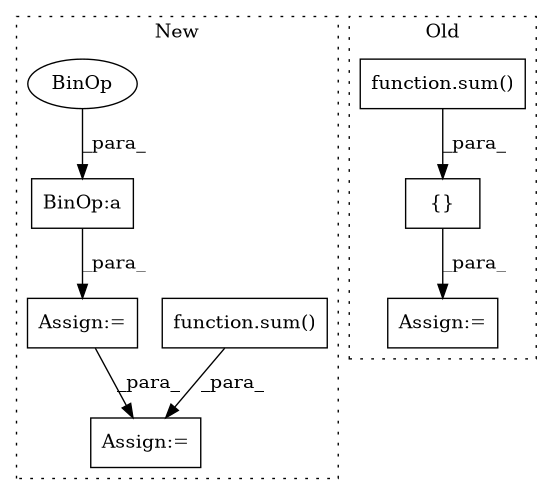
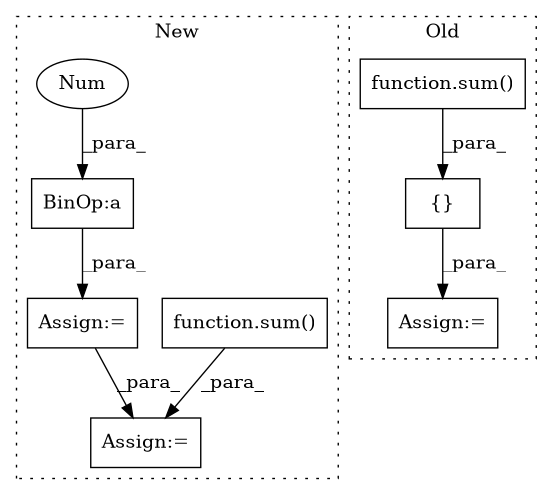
node "BinOp": label "BinOp" -> "Num"
